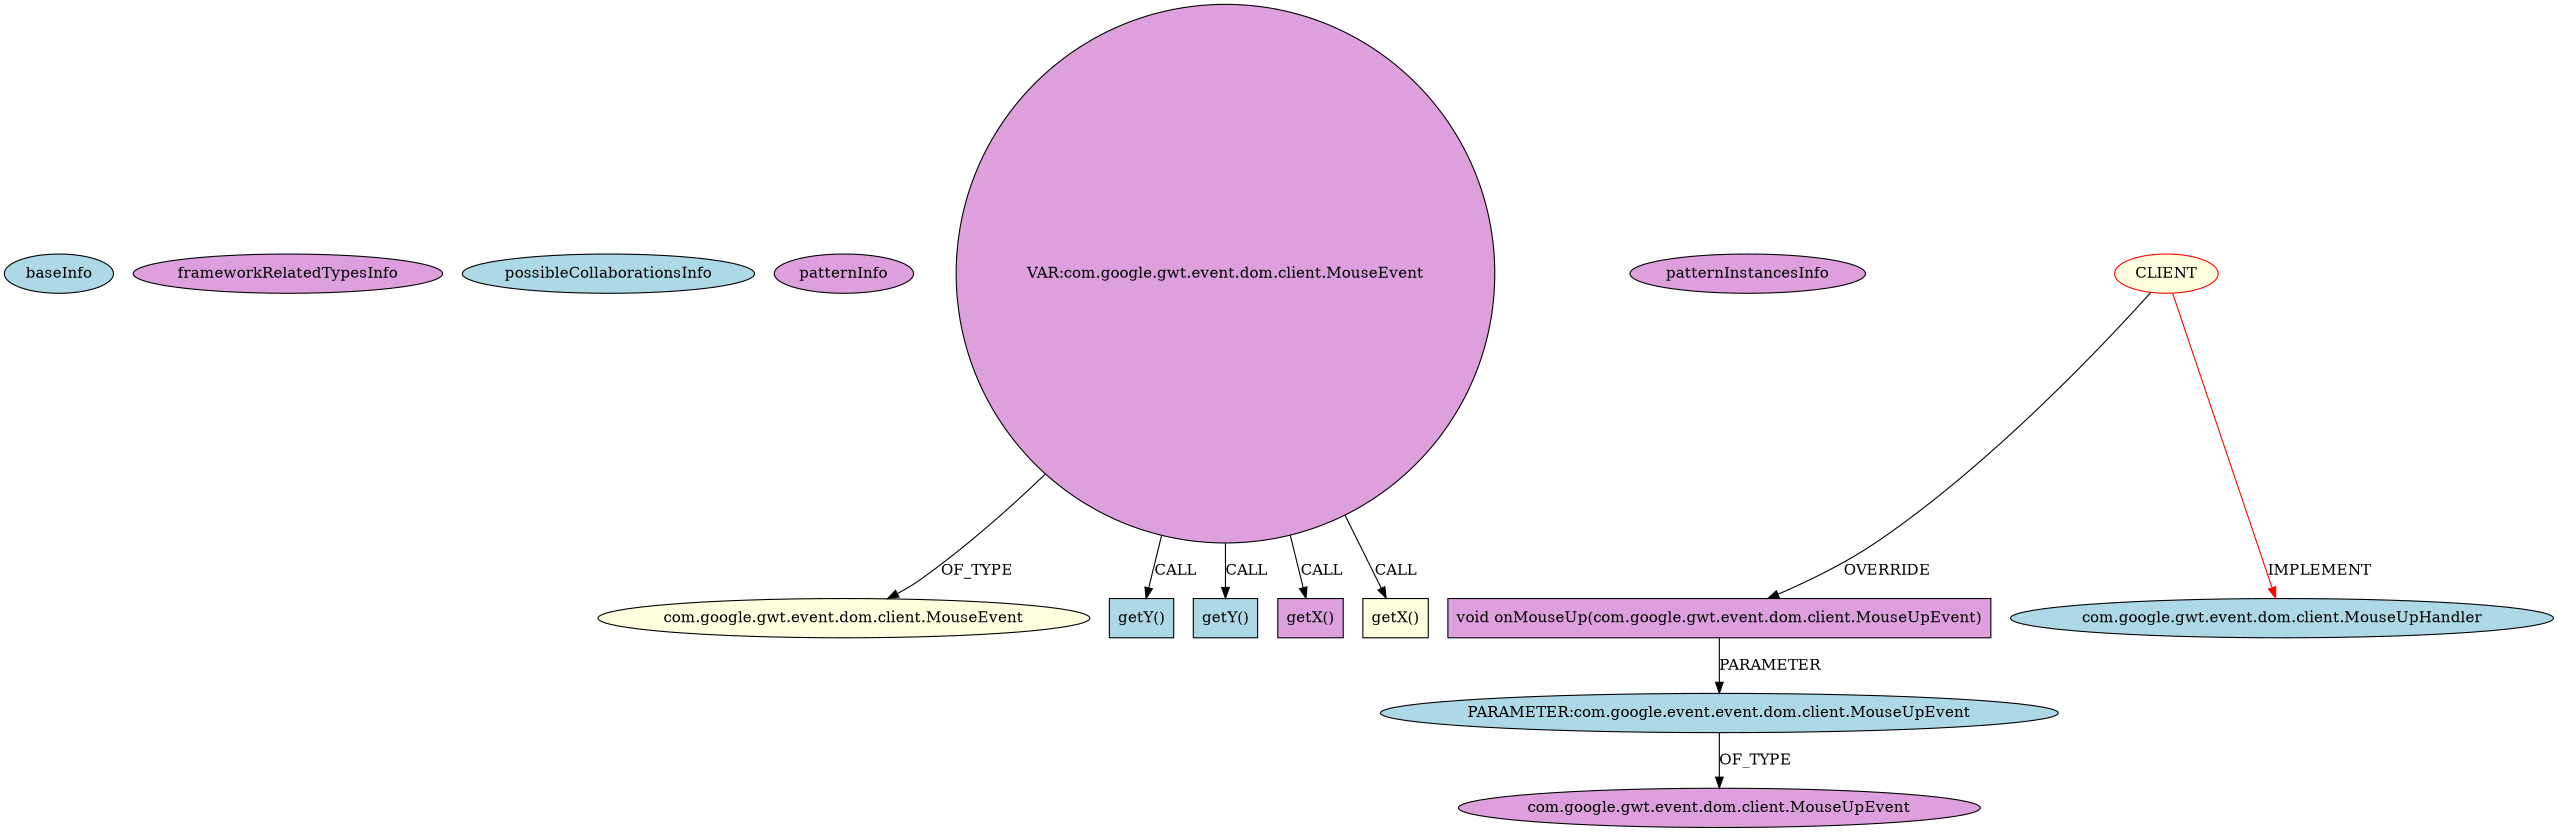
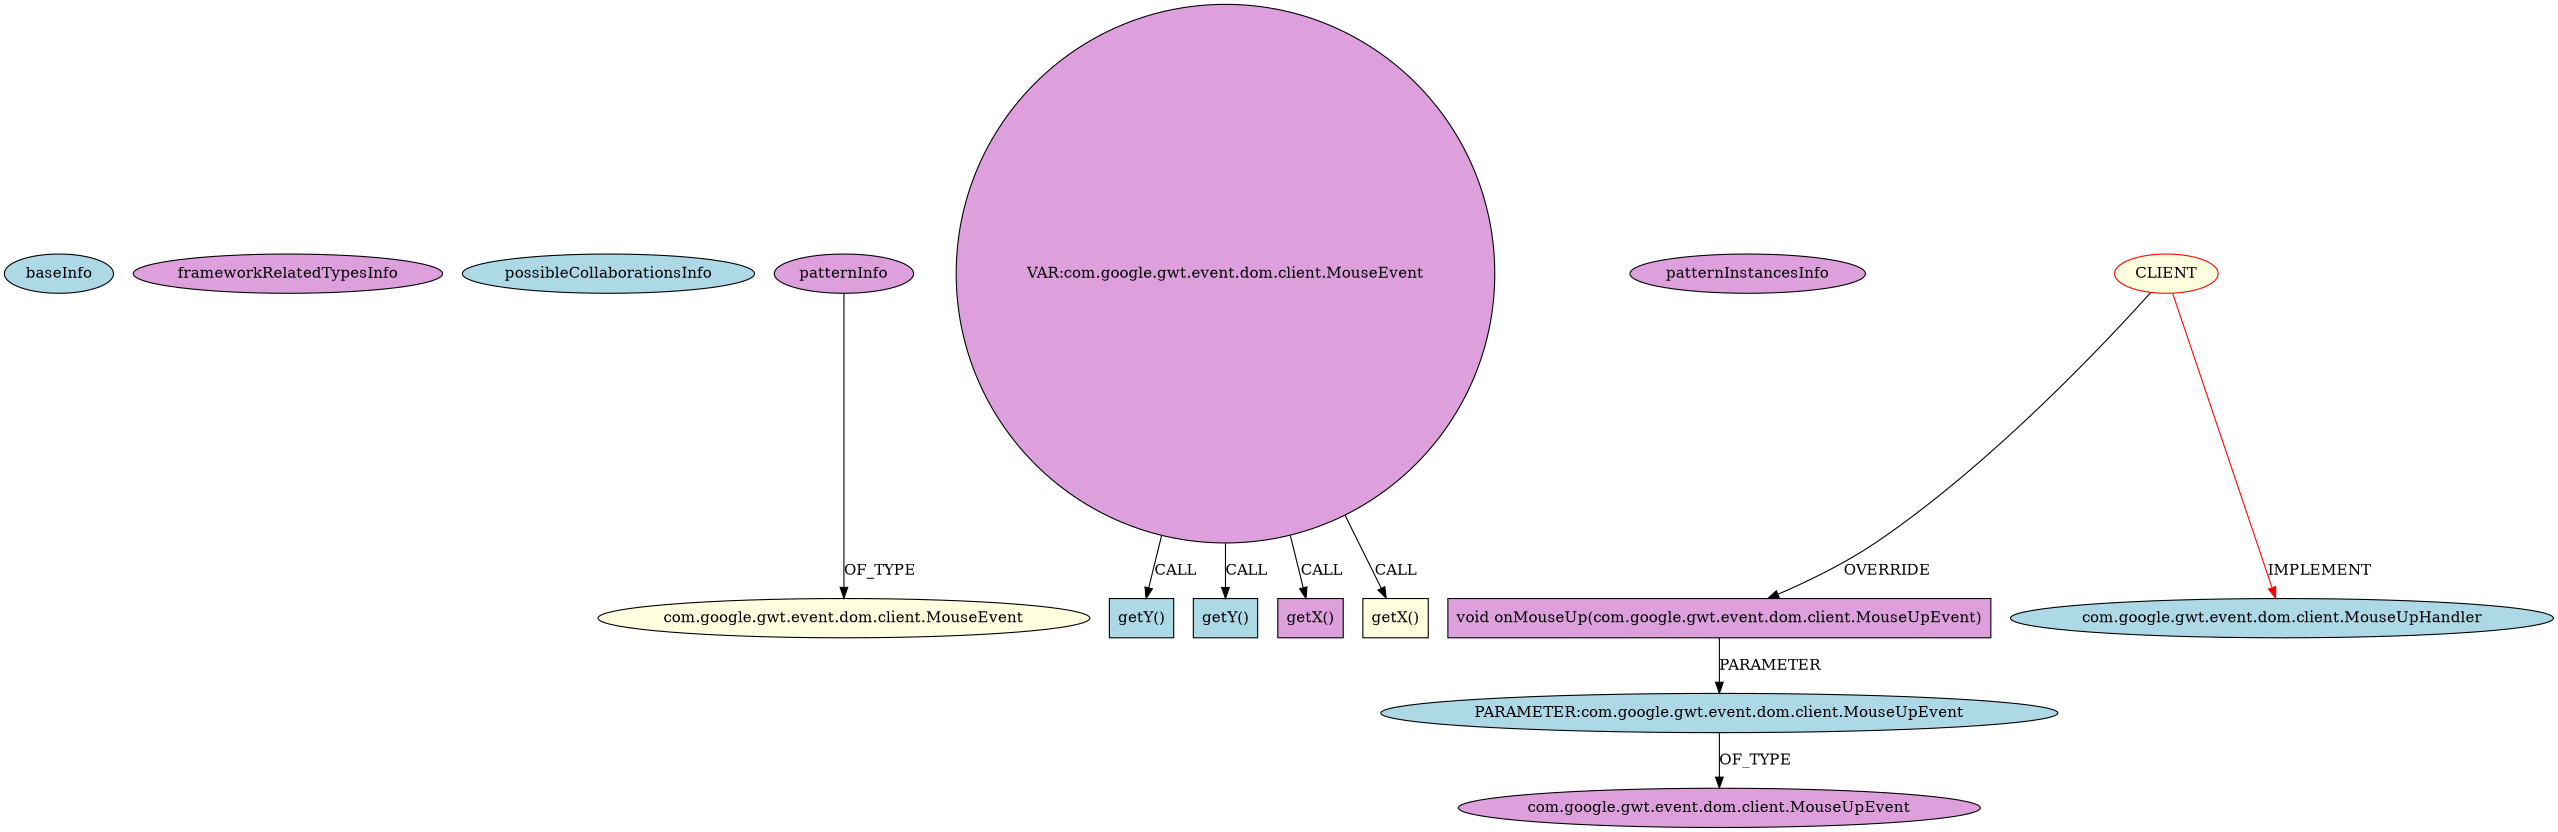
edge "VAR:com.google.gwt.event.dom.client.MouseEvent" -> "com.google.gwt.event.dom.client.MouseEvent": now "patternInfo" -> "com.google.gwt.event.dom.client.MouseEvent"
node "PARAMETER:com.google.event.event.dom.client.MouseUpEvent": label "PARAMETER:com.google.event.event.dom.client.MouseUpEvent" -> "PARAMETER:com.google.gwt.event.dom.client.MouseUpEvent"
